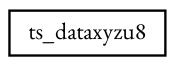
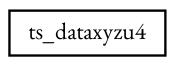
node "ts_dataxyzu8": label "ts_dataxyzu8" -> "ts_dataxyzu4"
